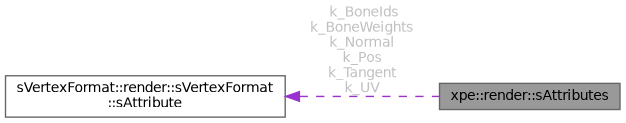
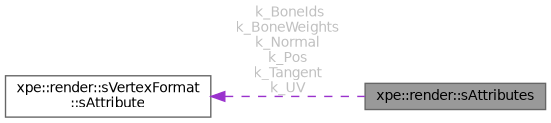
node "sVertexFormat::render::sVertexFormat ::sAttribute": label "sVertexFormat::render::sVertexFormat ::sAttribute" -> "xpe::render::sVertexFormat ::sAttribute"
